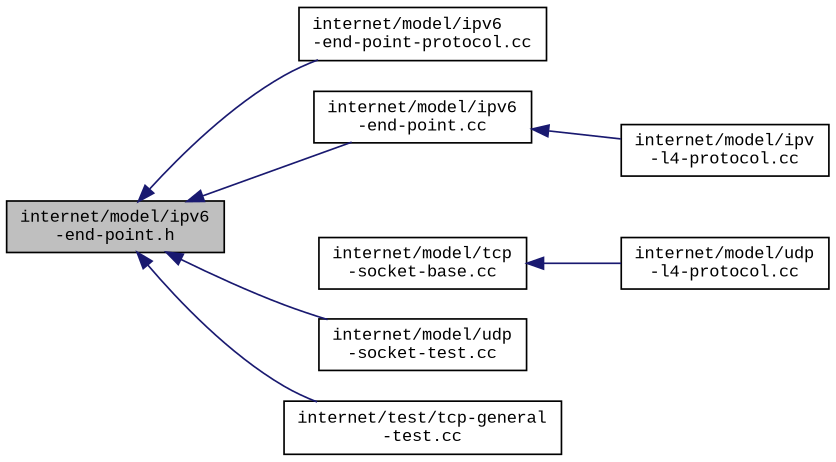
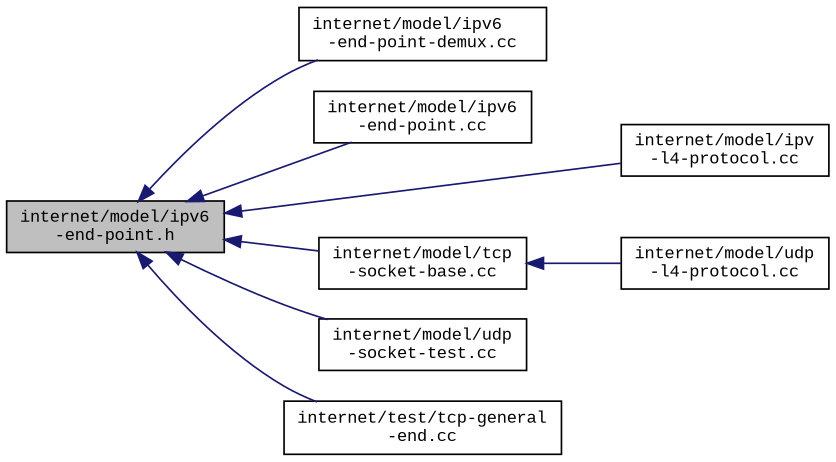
node "internet/model/ipv6 -end-point-protocol.cc": label "internet/model/ipv6 -end-point-protocol.cc" -> "internet/model/ipv6 -end-point-demux.cc"
edge "internet/model/ipv -l4-protocol.cc" -> "internet/model/ipv6 -end-point.cc": now "internet/model/ipv -l4-protocol.cc" -> "internet/model/ipv6 -end-point.h"
edge "internet/model/tcp -socket-base.cc" -> "internet/model/ipv6 -end-point.h": added
node "internet/test/tcp-general -test.cc": label "internet/test/tcp-general -test.cc" -> "internet/test/tcp-general -end.cc"
